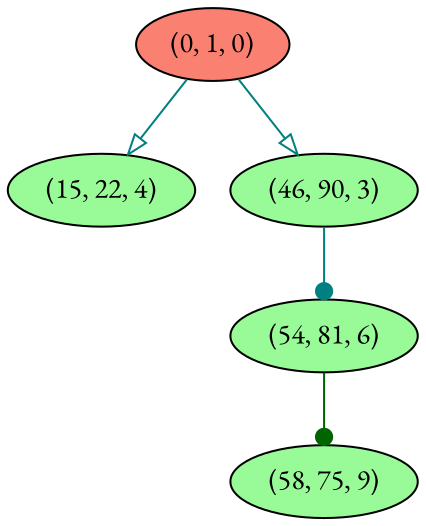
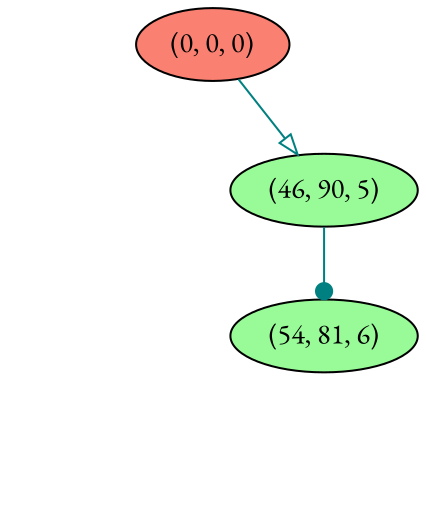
node "(0, 1, 0)": label "(0, 1, 0)" -> "(0, 0, 0)"
node "(15, 22, 4)": removed
node "(46, 90, 3)": label "(46, 90, 3)" -> "(46, 90, 5)"
node "(58, 75, 9)": removed
